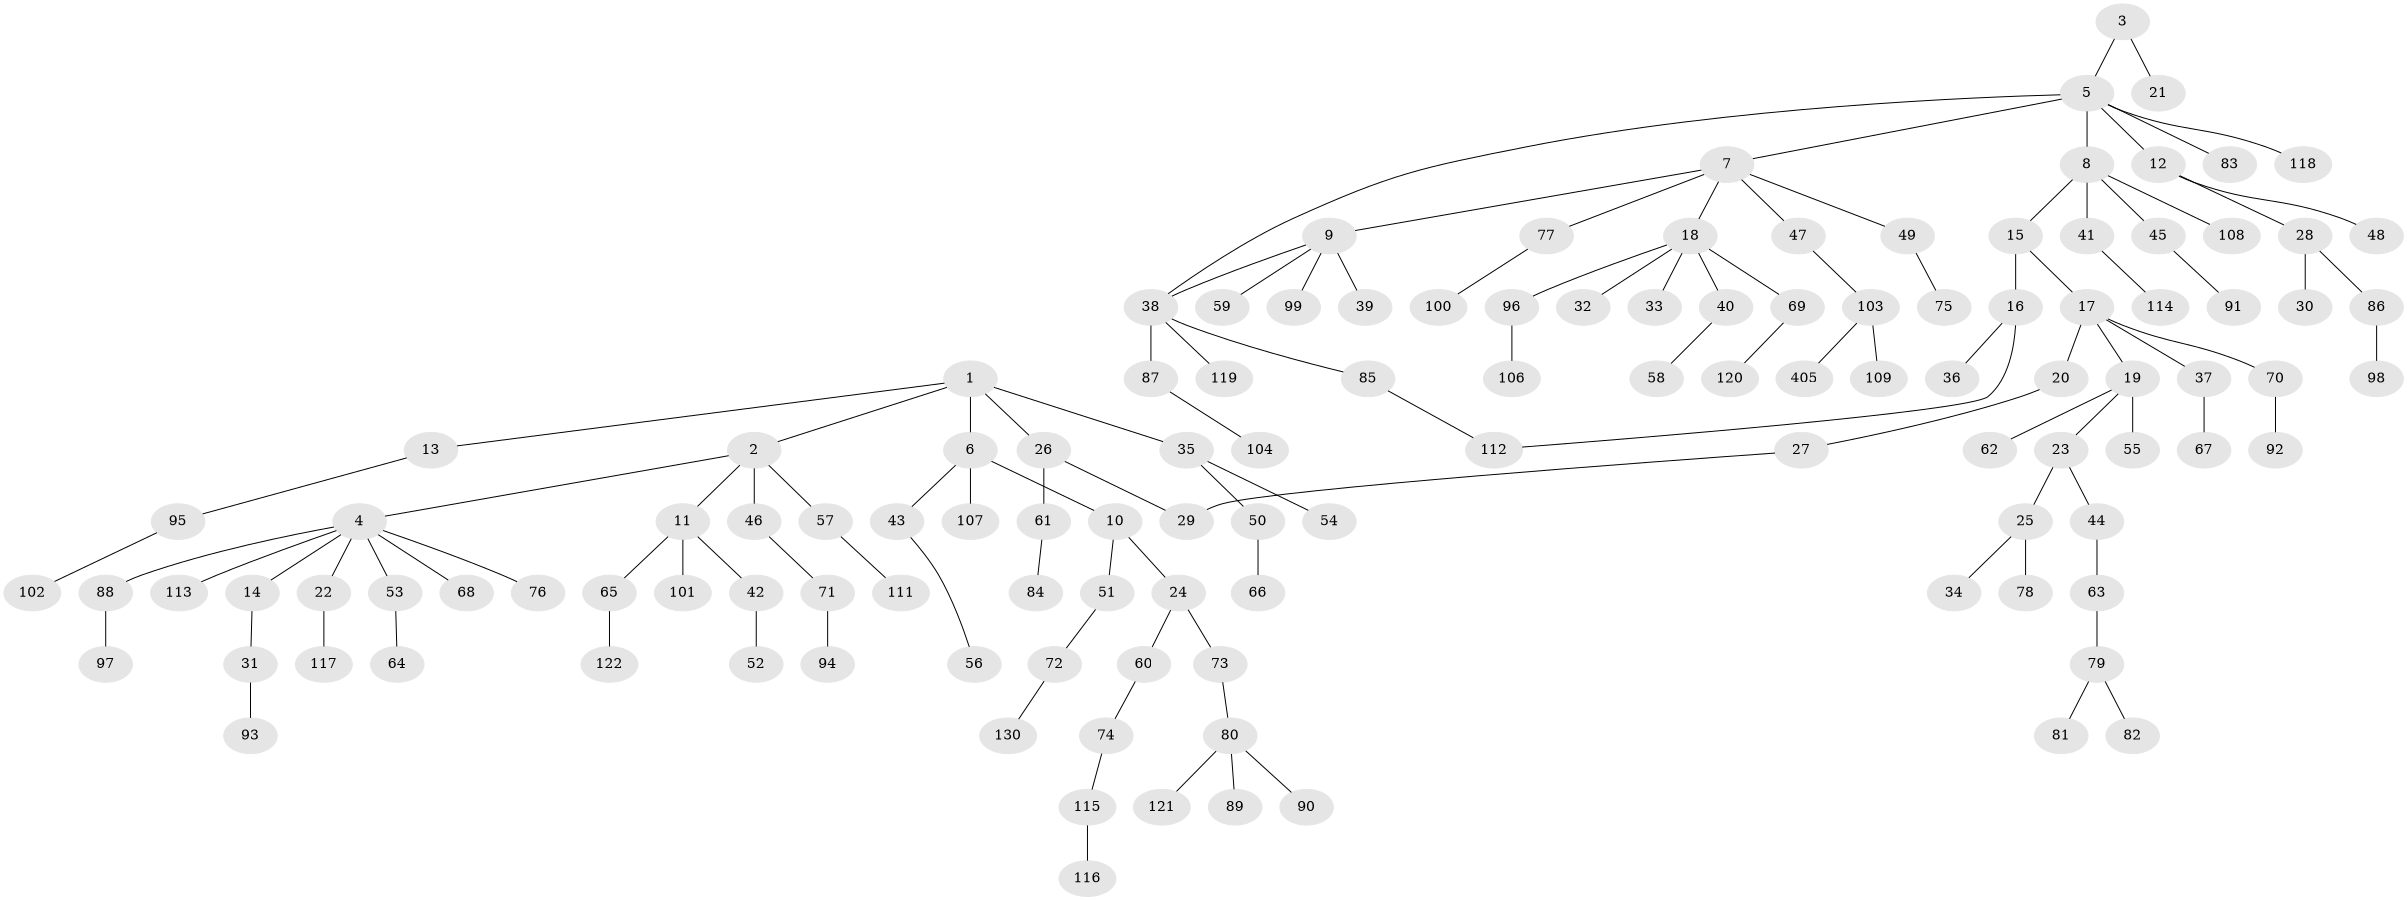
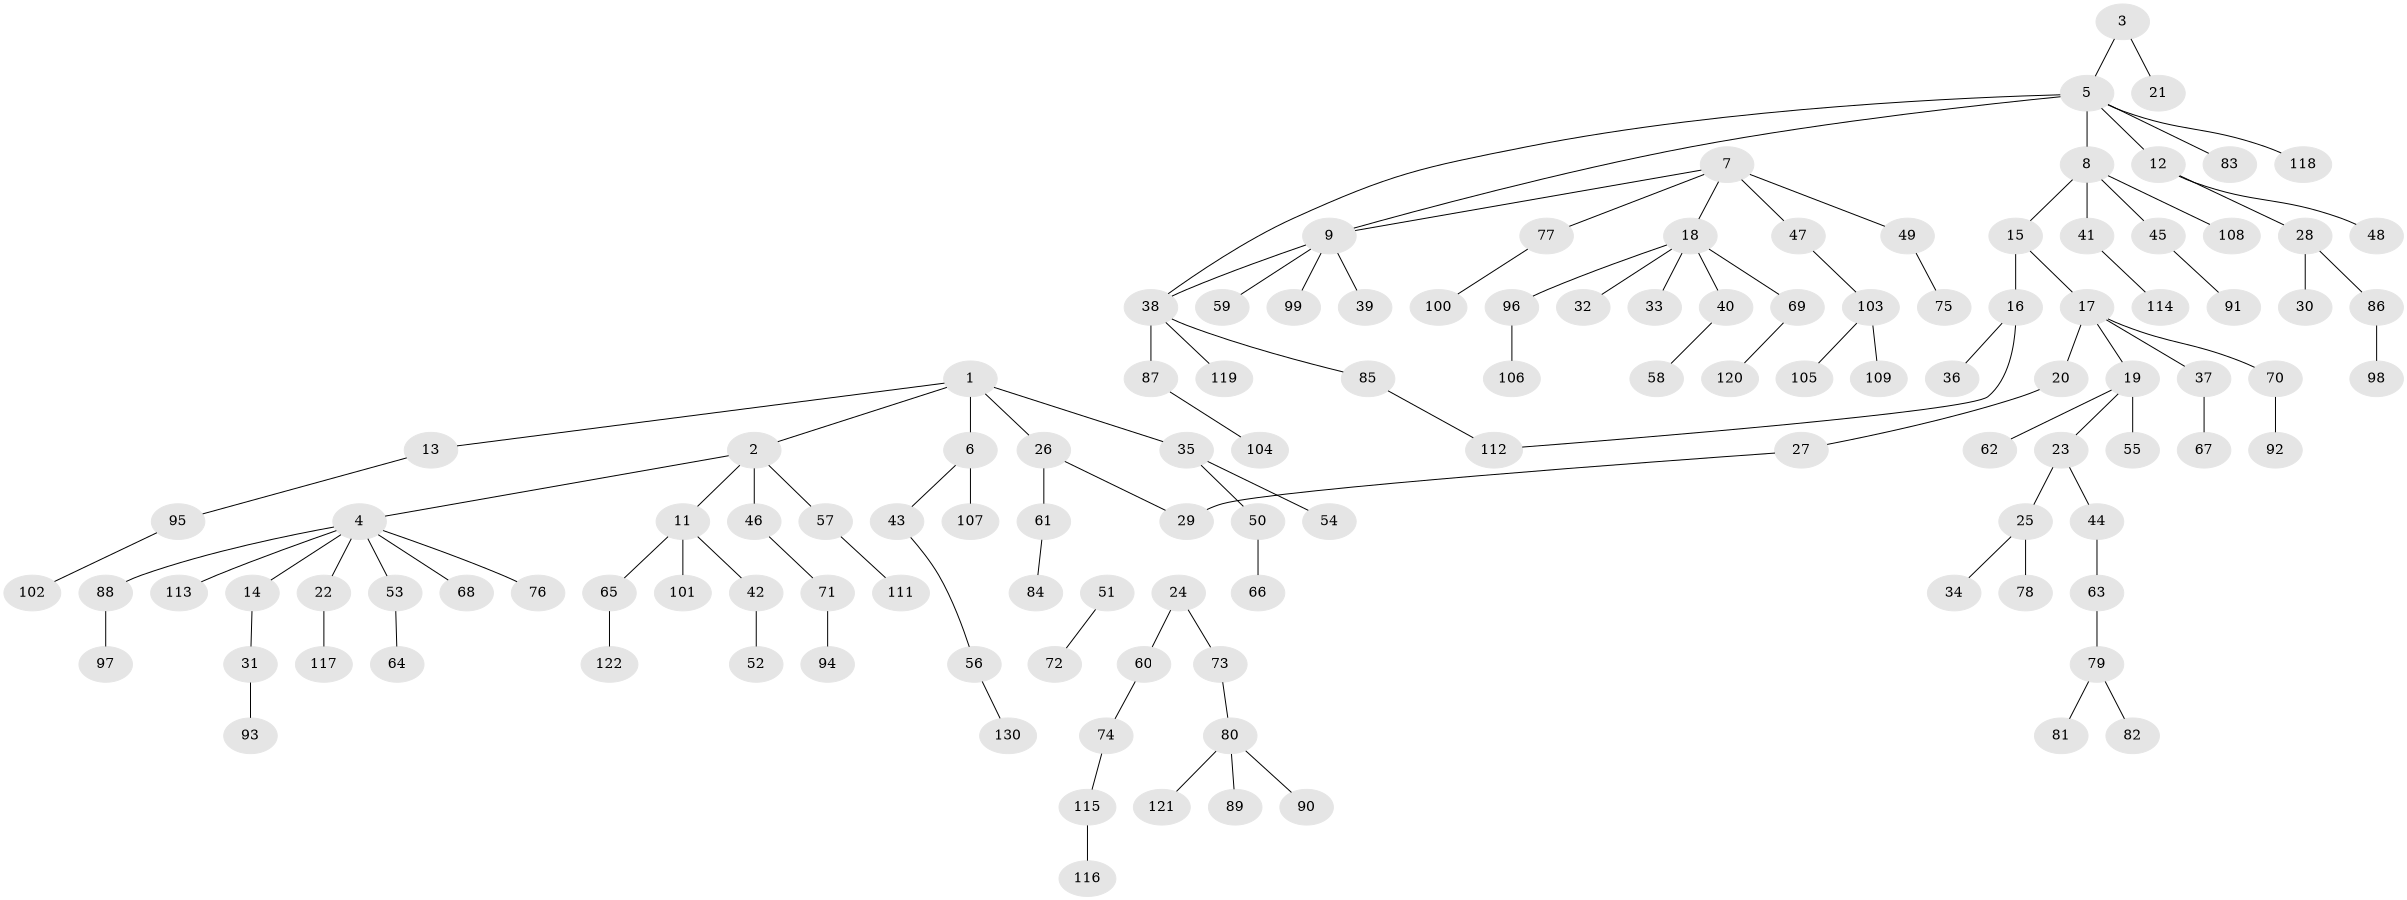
edge "5" -- "7": now "5" -- "9"
node "405": label "405" -> "105"
node "10": removed
edge "72" -- "130": now "56" -- "130"
